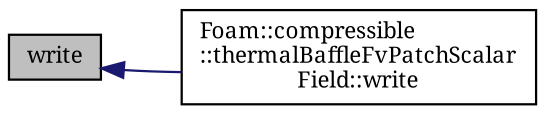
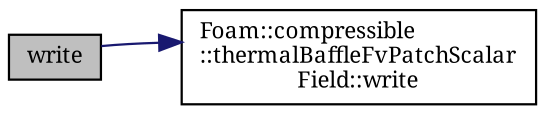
edge "Foam::compressible ::thermalBaffleFvPatchScalar Field::write" -> "write": reversed
